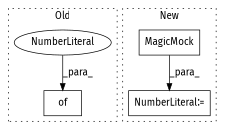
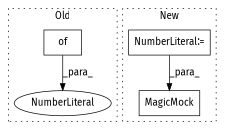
edge "NumberLiteral" -> "of": reversed
edge "MagicMock" -> "NumberLiteral:=": reversed
